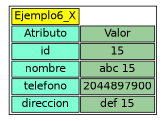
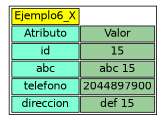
node "Ejemplo6_X": text "nombre" -> "abc"
